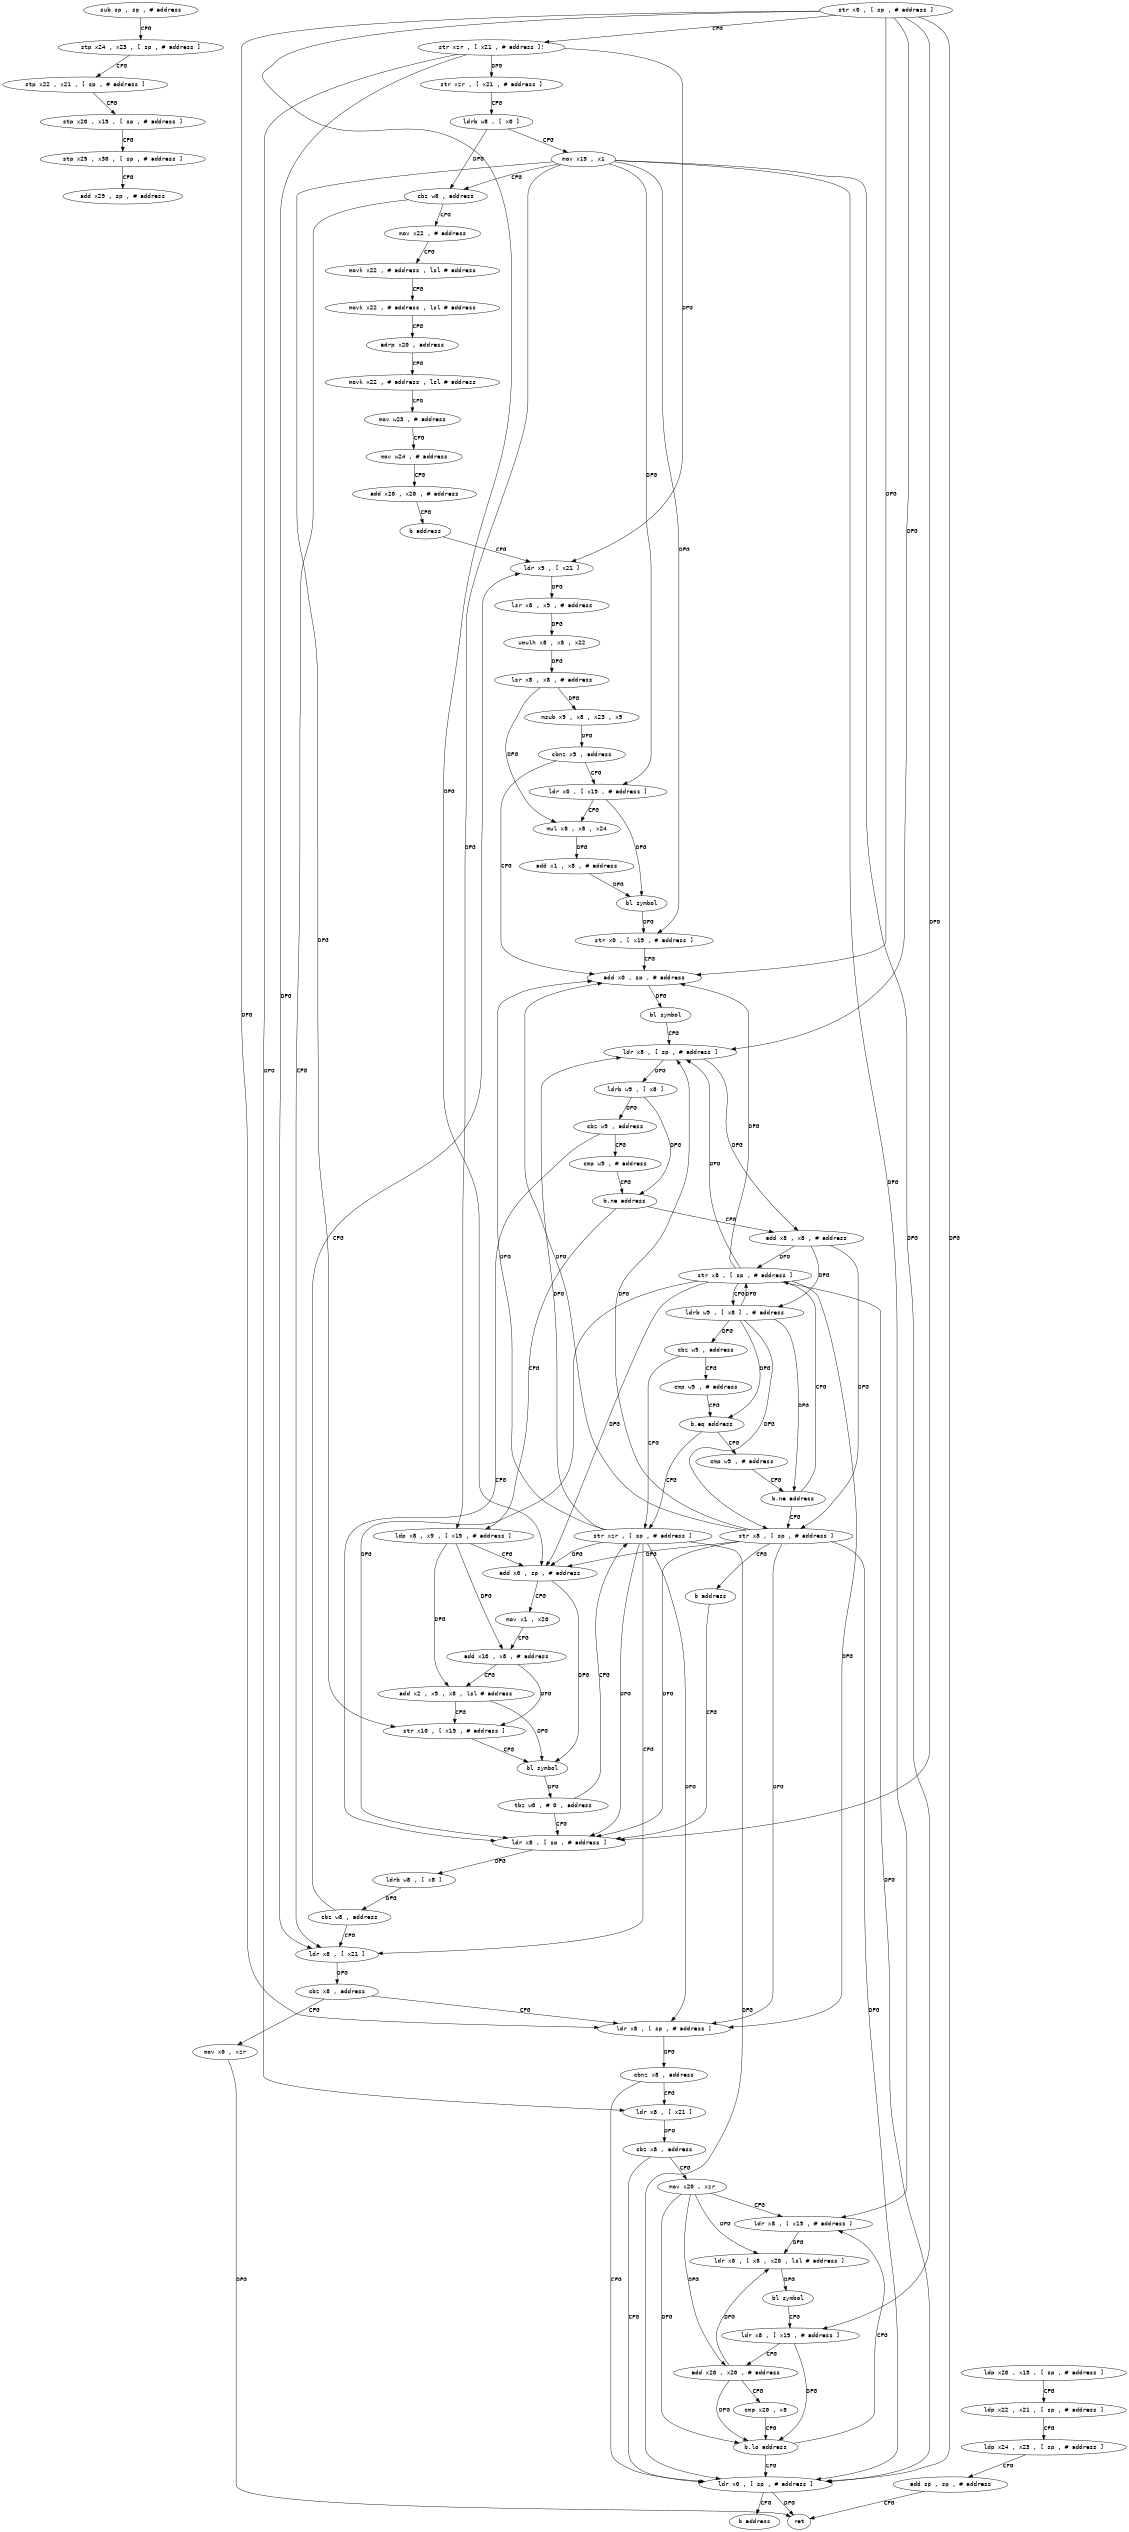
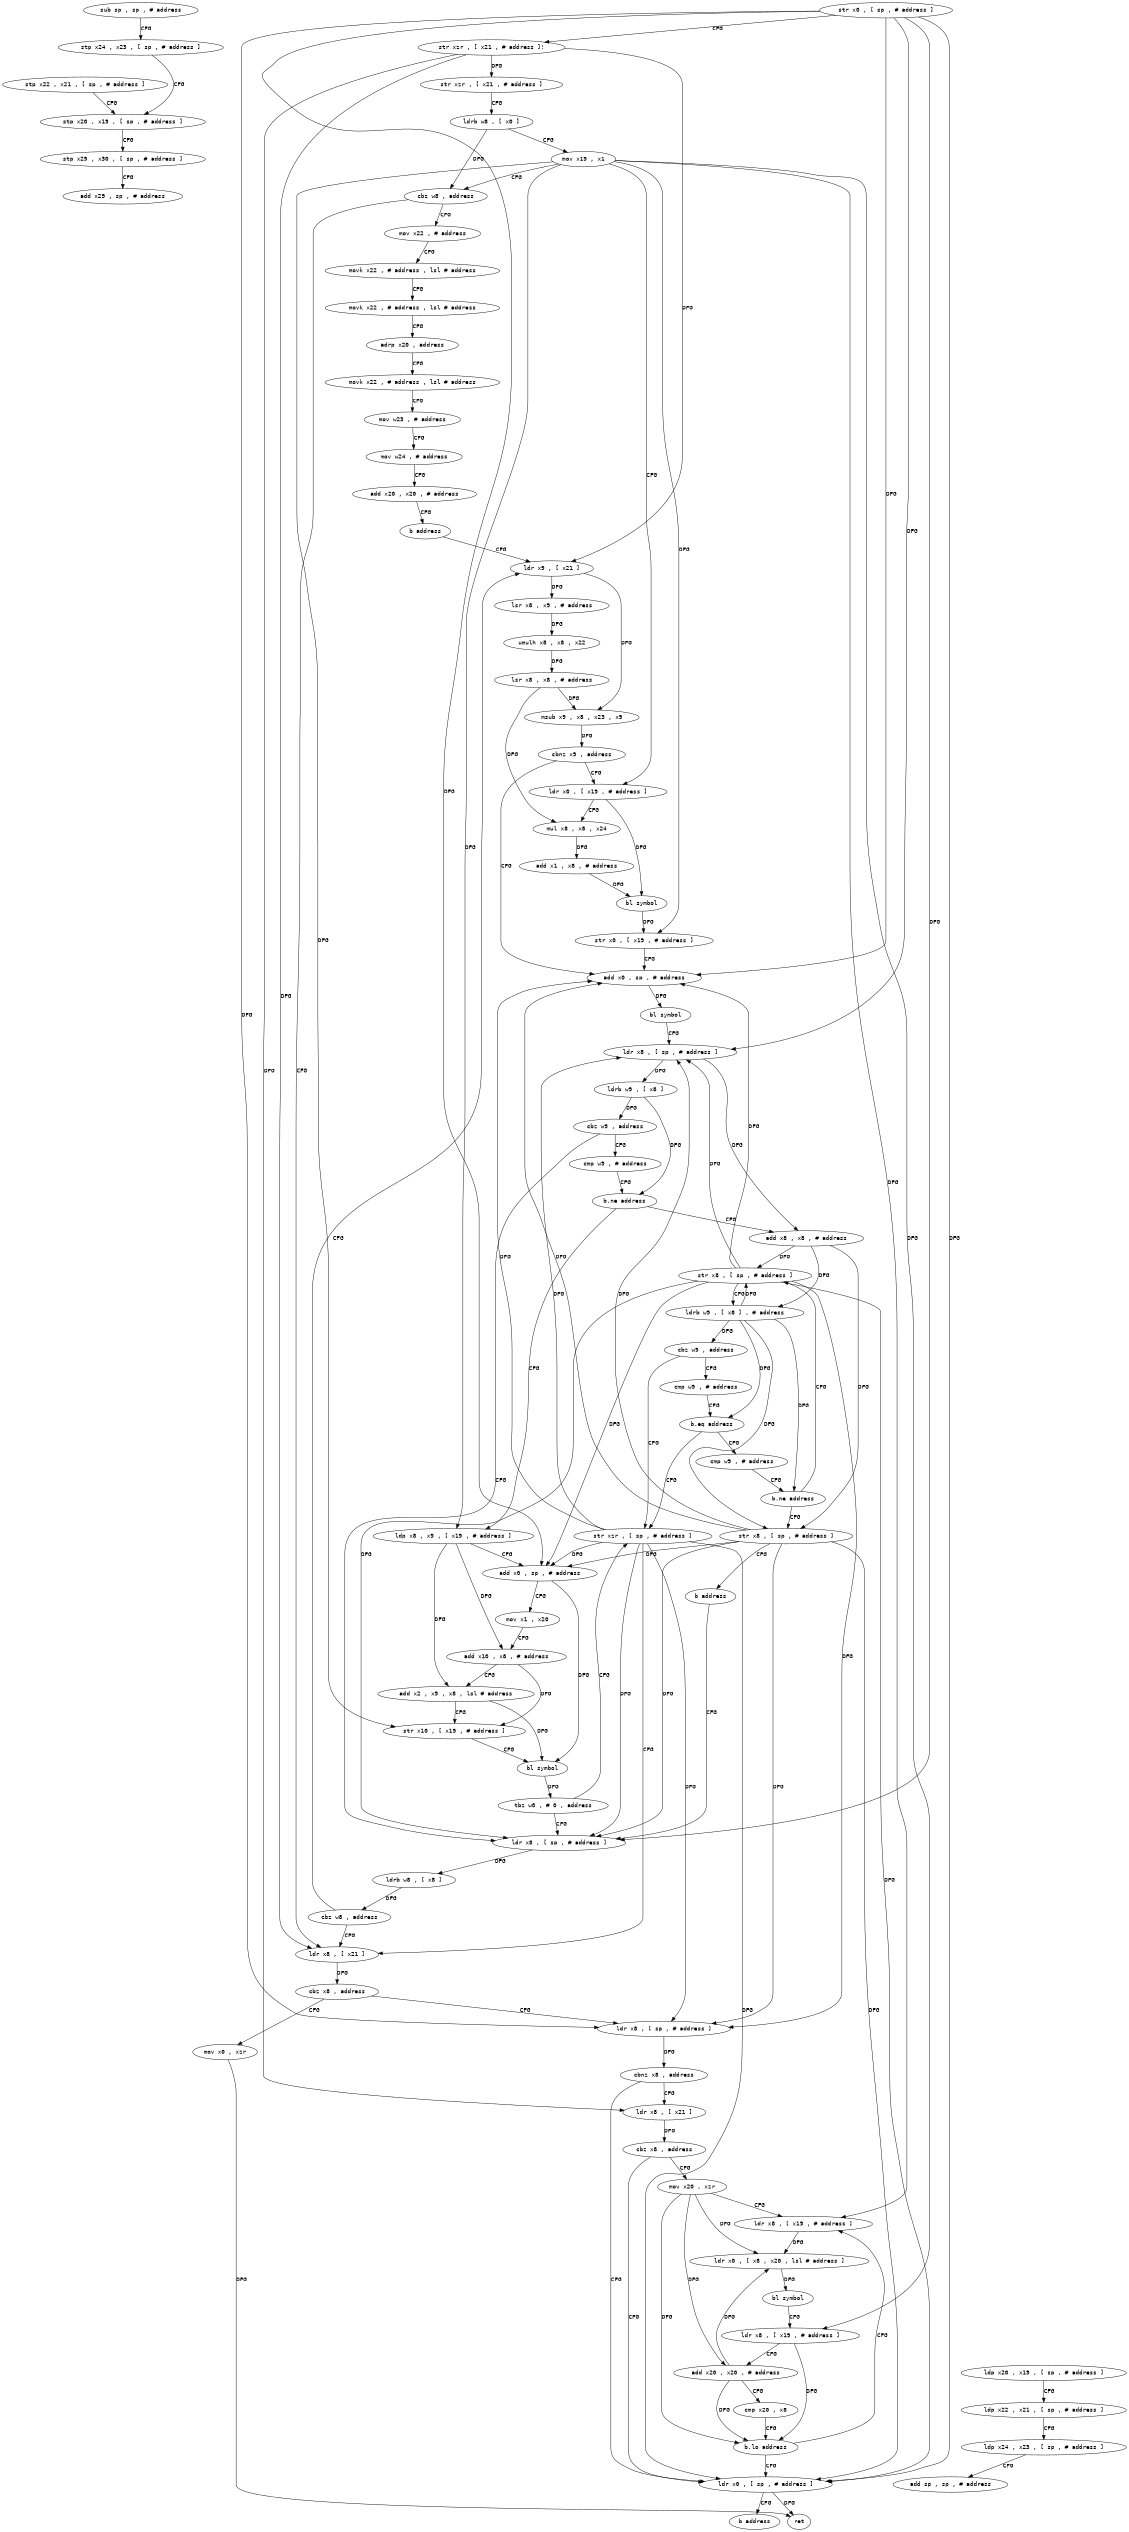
edge "stp x24 , x23 , [ sp , # address ]" -> "stp x22 , x21 , [ sp , # address ]": now "stp x24 , x23 , [ sp , # address ]" -> "stp x20 , x19 , [ sp , # address ]"
edge "mov x19 , x1" -> "ldr x0 , [ x19 , # address ]": label "DFG" -> "CFG"
edge "ldr x9 , [ x21 ]" -> "msub x9 , x8 , x23 , x9": added, label "DFG"
edge "add sp , sp , # address" -> "ret": removed, label "CFG"
